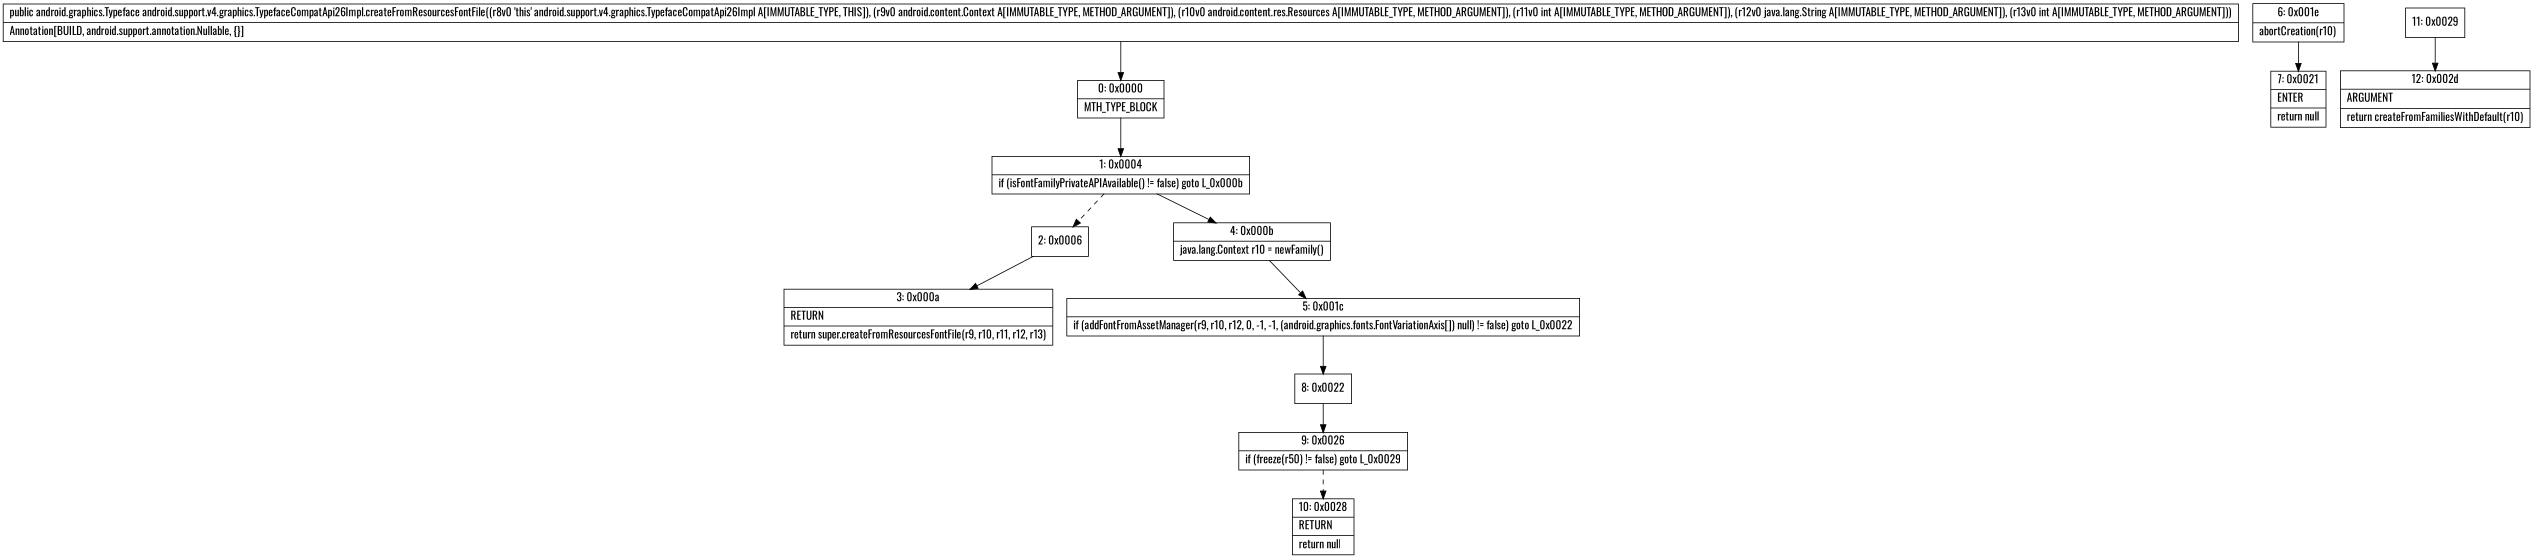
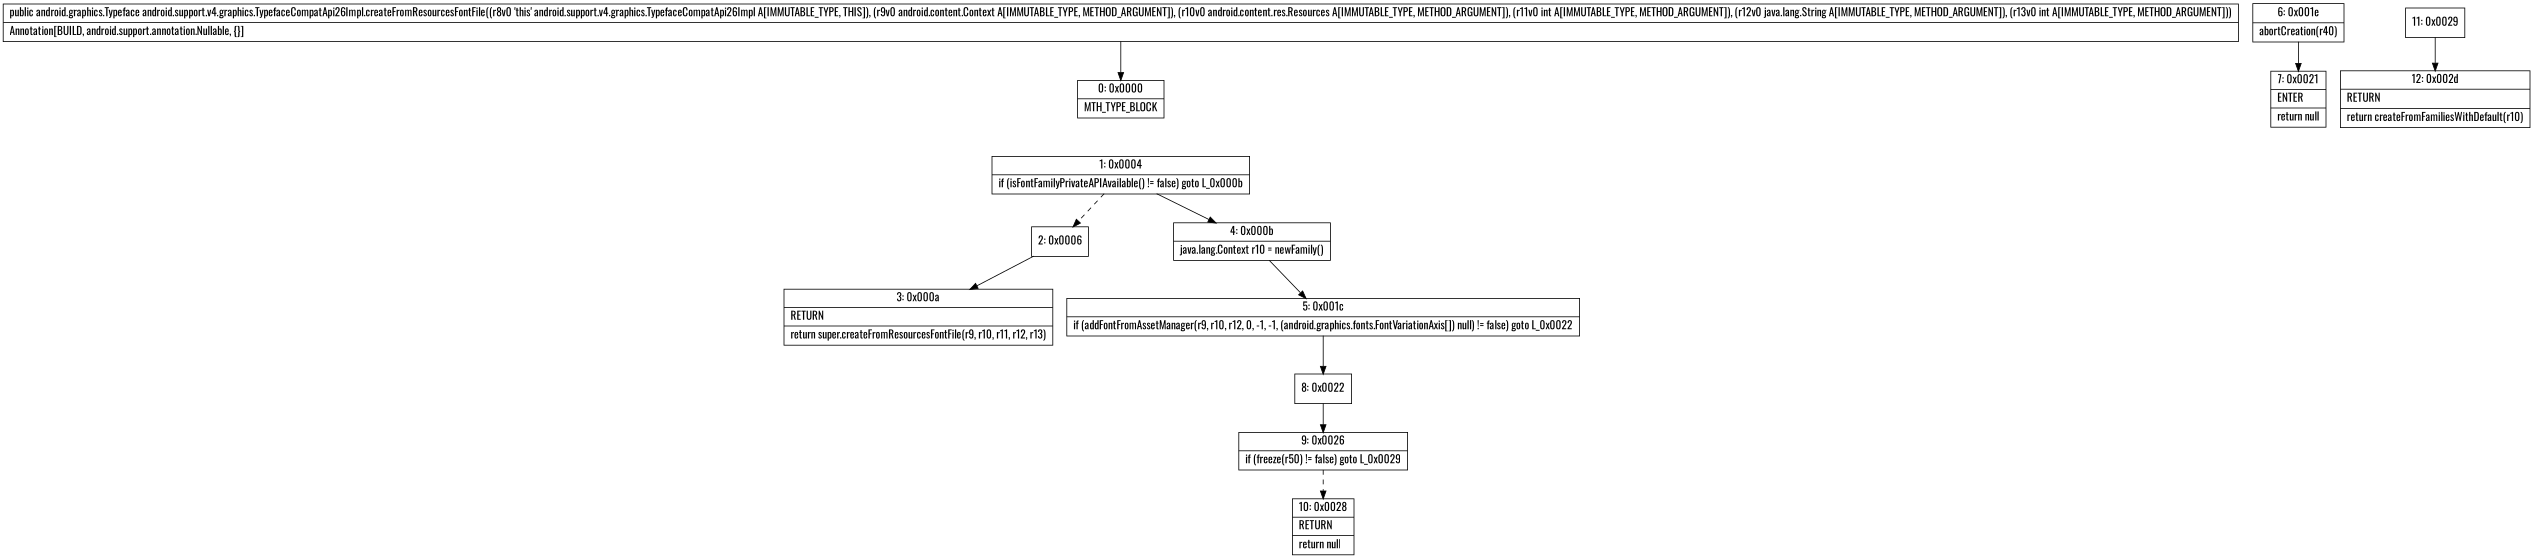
node "6: 0x001e": text "abortCreation(r10)" -> "abortCreation(r40)"
node "12: 0x002d": text "ARGUMENT" -> "RETURN"
edge "0: 0x0000" -> "1: 0x0004": removed
